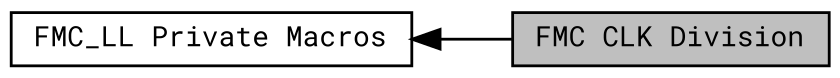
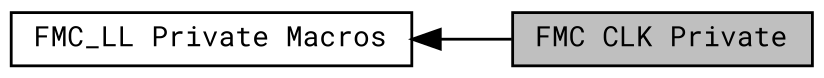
node "FMC CLK Division": label "FMC CLK Division" -> "FMC CLK Private"
